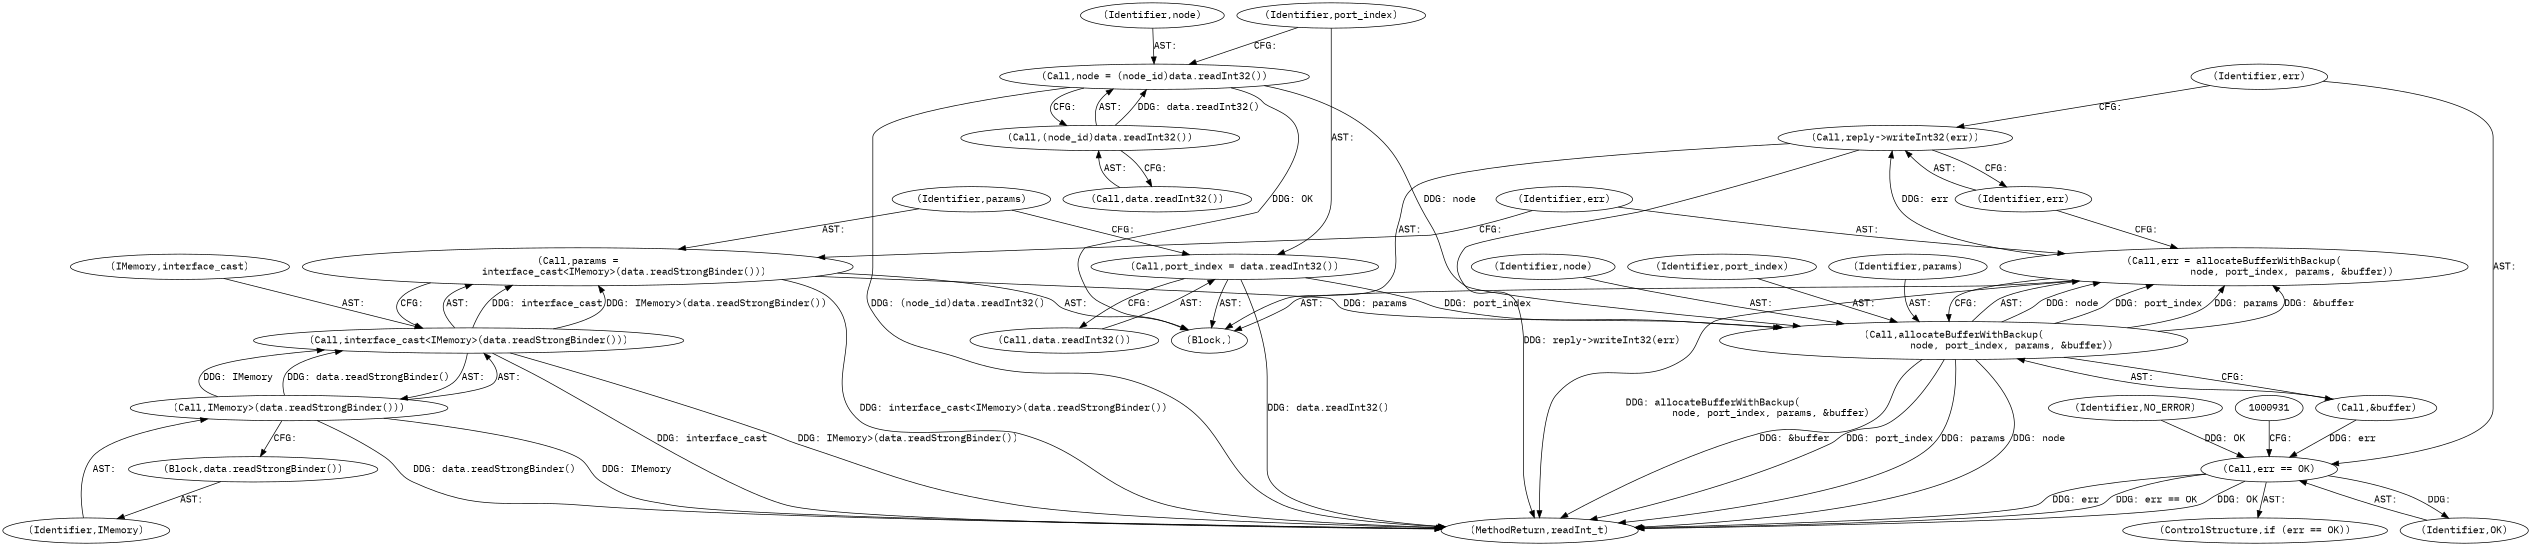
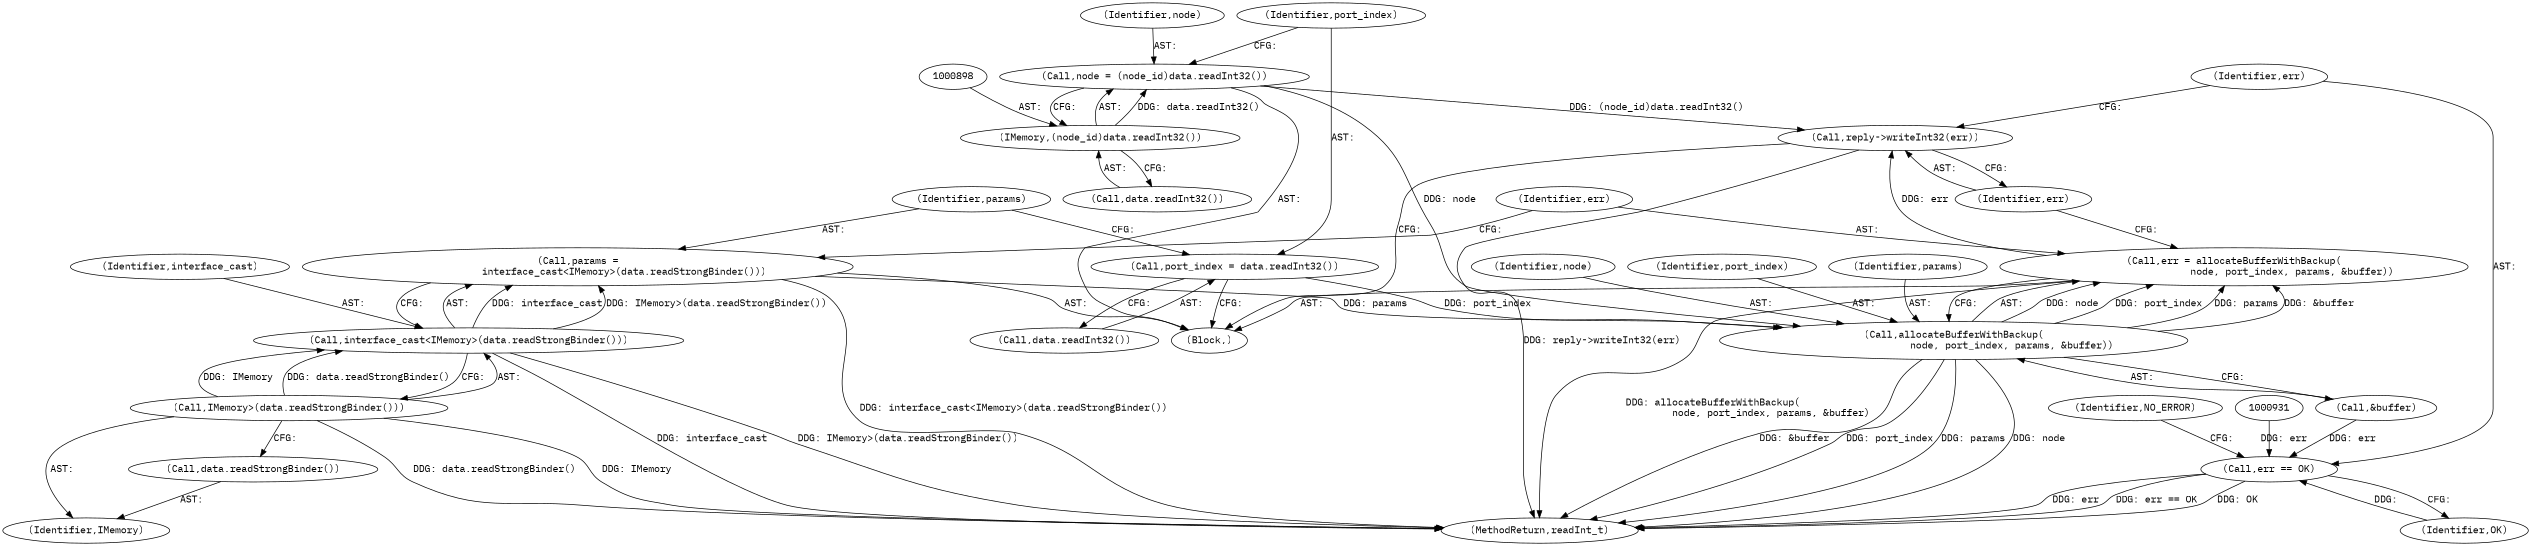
node "1000898": added
node "(Call,(node_id)data.readInt32())": label "(Call,(node_id)data.readInt32())" -> "(IMemory,(node_id)data.readInt32())"
edge "(Call,node = (node_id)data.readInt32())" -> "(Block,)": label "DDG: OK" -> "AST: "
edge "(Call,reply->writeInt32(err))" -> "(Block,)": label "AST: " -> "CFG: "
node "(IMemory,interface_cast)": label "(IMemory,interface_cast)" -> "(Identifier,interface_cast)"
edge "(Call,port_index = data.readInt32())" -> "(Block,)": label "AST: " -> "CFG: "
edge "(Call,node = (node_id)data.readInt32())" -> "(MethodReturn,readInt_t)": now "(Call,node = (node_id)data.readInt32())" -> "(Call,reply->writeInt32(err))"
edge "(Call,interface_cast<IMemory>(data.readStrongBinder()))" -> "(Call,IMemory>(data.readStrongBinder()))": label "AST: " -> "CFG: "
edge "(Identifier,NO_ERROR)" -> "(Call,err == OK)": label "DDG: OK" -> "CFG: "
edge "1000931" -> "(Call,err == OK)": label "CFG: " -> "DDG: err"
edge "(Identifier,IMemory)" -> "(Call,IMemory>(data.readStrongBinder()))": reversed
edge "(Call,port_index = data.readInt32())" -> "(MethodReturn,readInt_t)": removed, label "DDG: data.readInt32()"
node "(Block,data.readStrongBinder())": label "(Block,data.readStrongBinder())" -> "(Call,data.readStrongBinder())"
edge "(Identifier,OK)" -> "(Call,err == OK)": label "AST: " -> "DDG: "
edge "(Call,err == OK)" -> "(Identifier,OK)": label "DDG: " -> "CFG: "
node "(ControlStructure,if (err == OK))": removed
